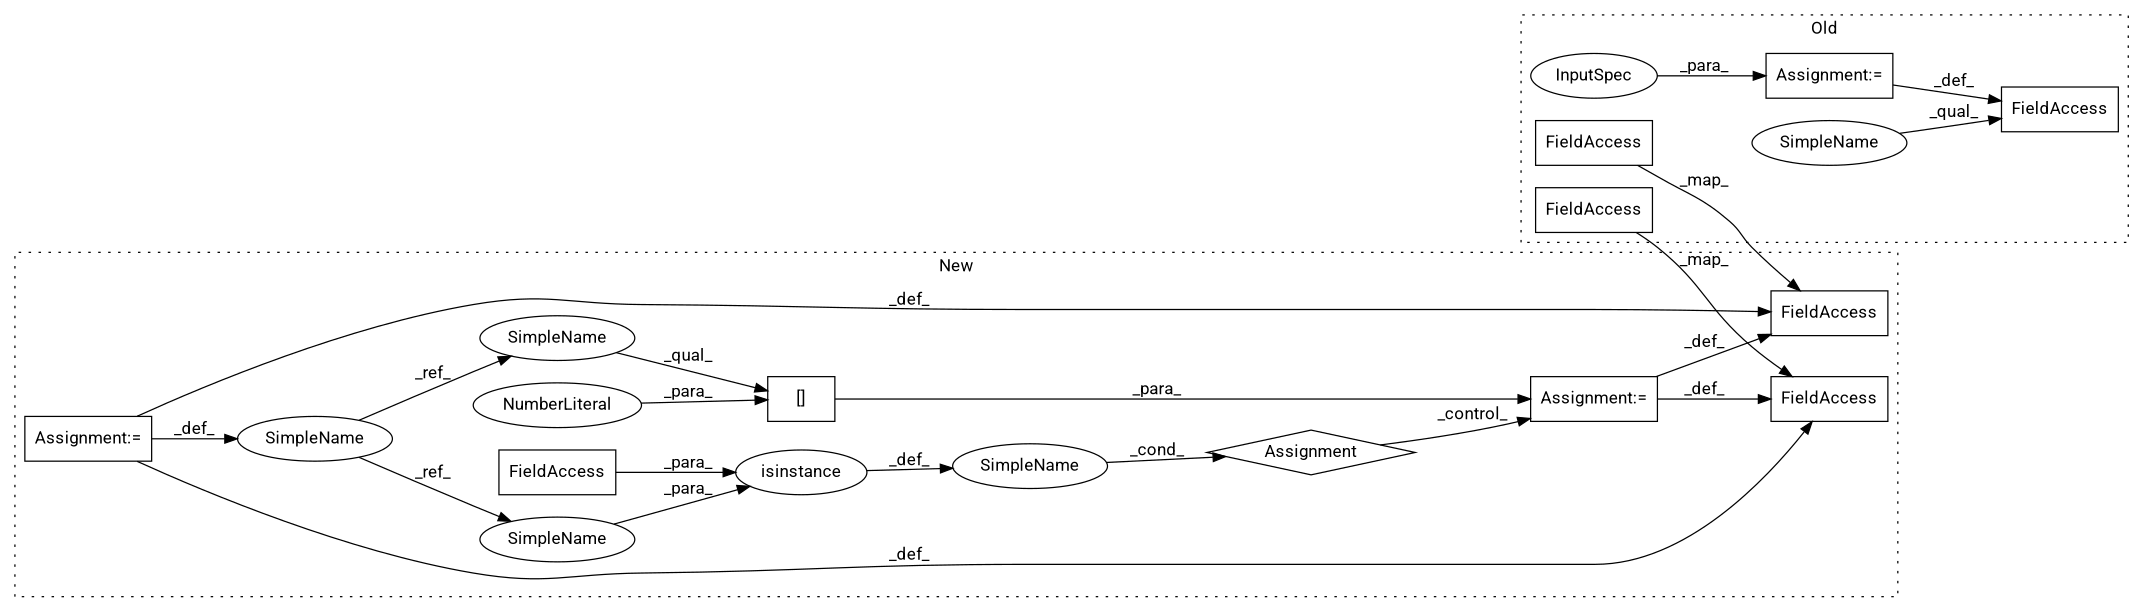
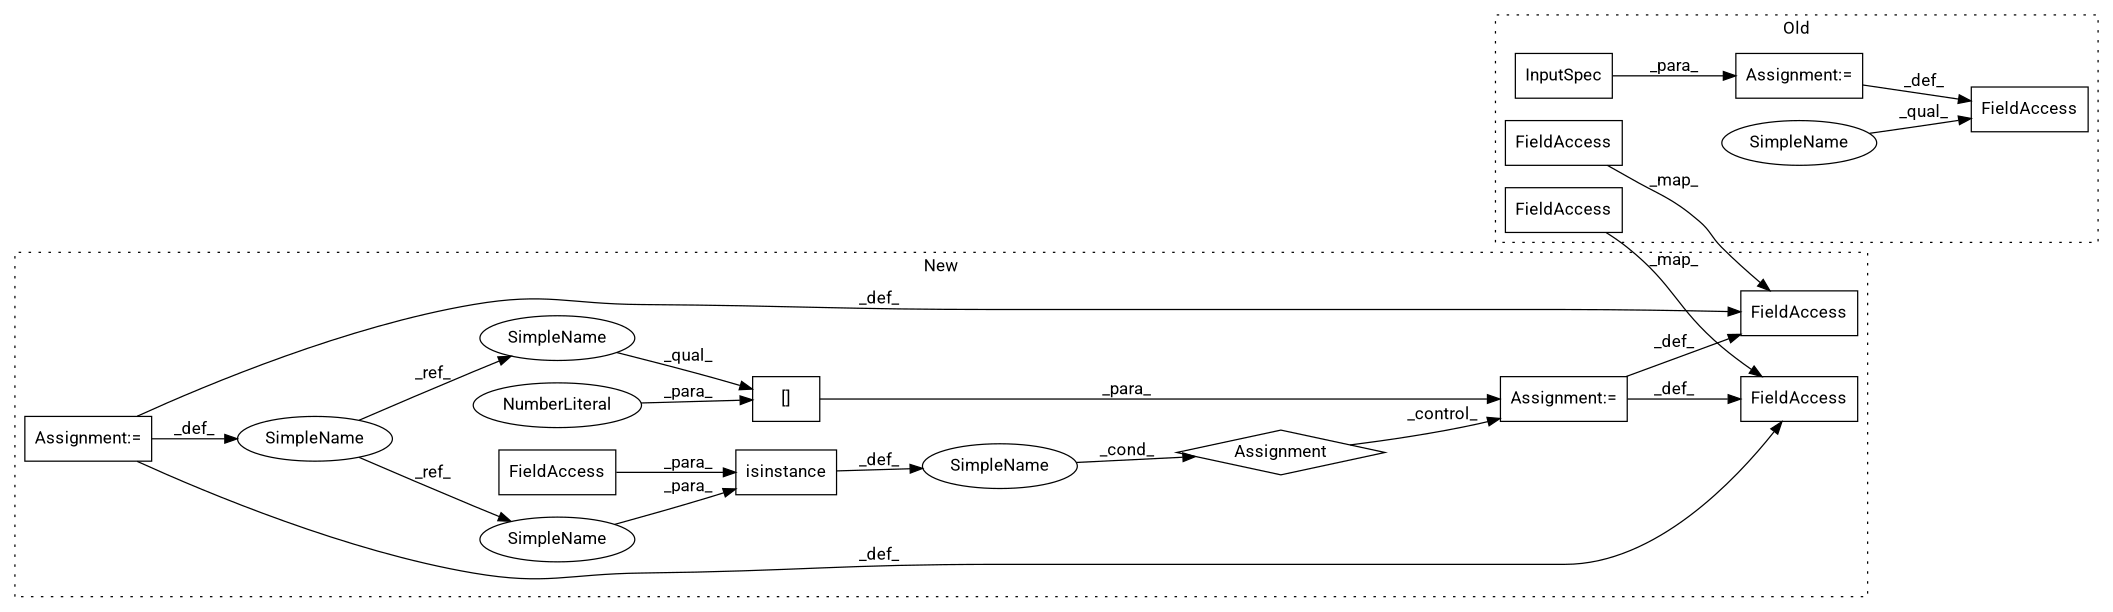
node "InputSpec": shape ellipse -> box
node "isinstance": shape ellipse -> box
